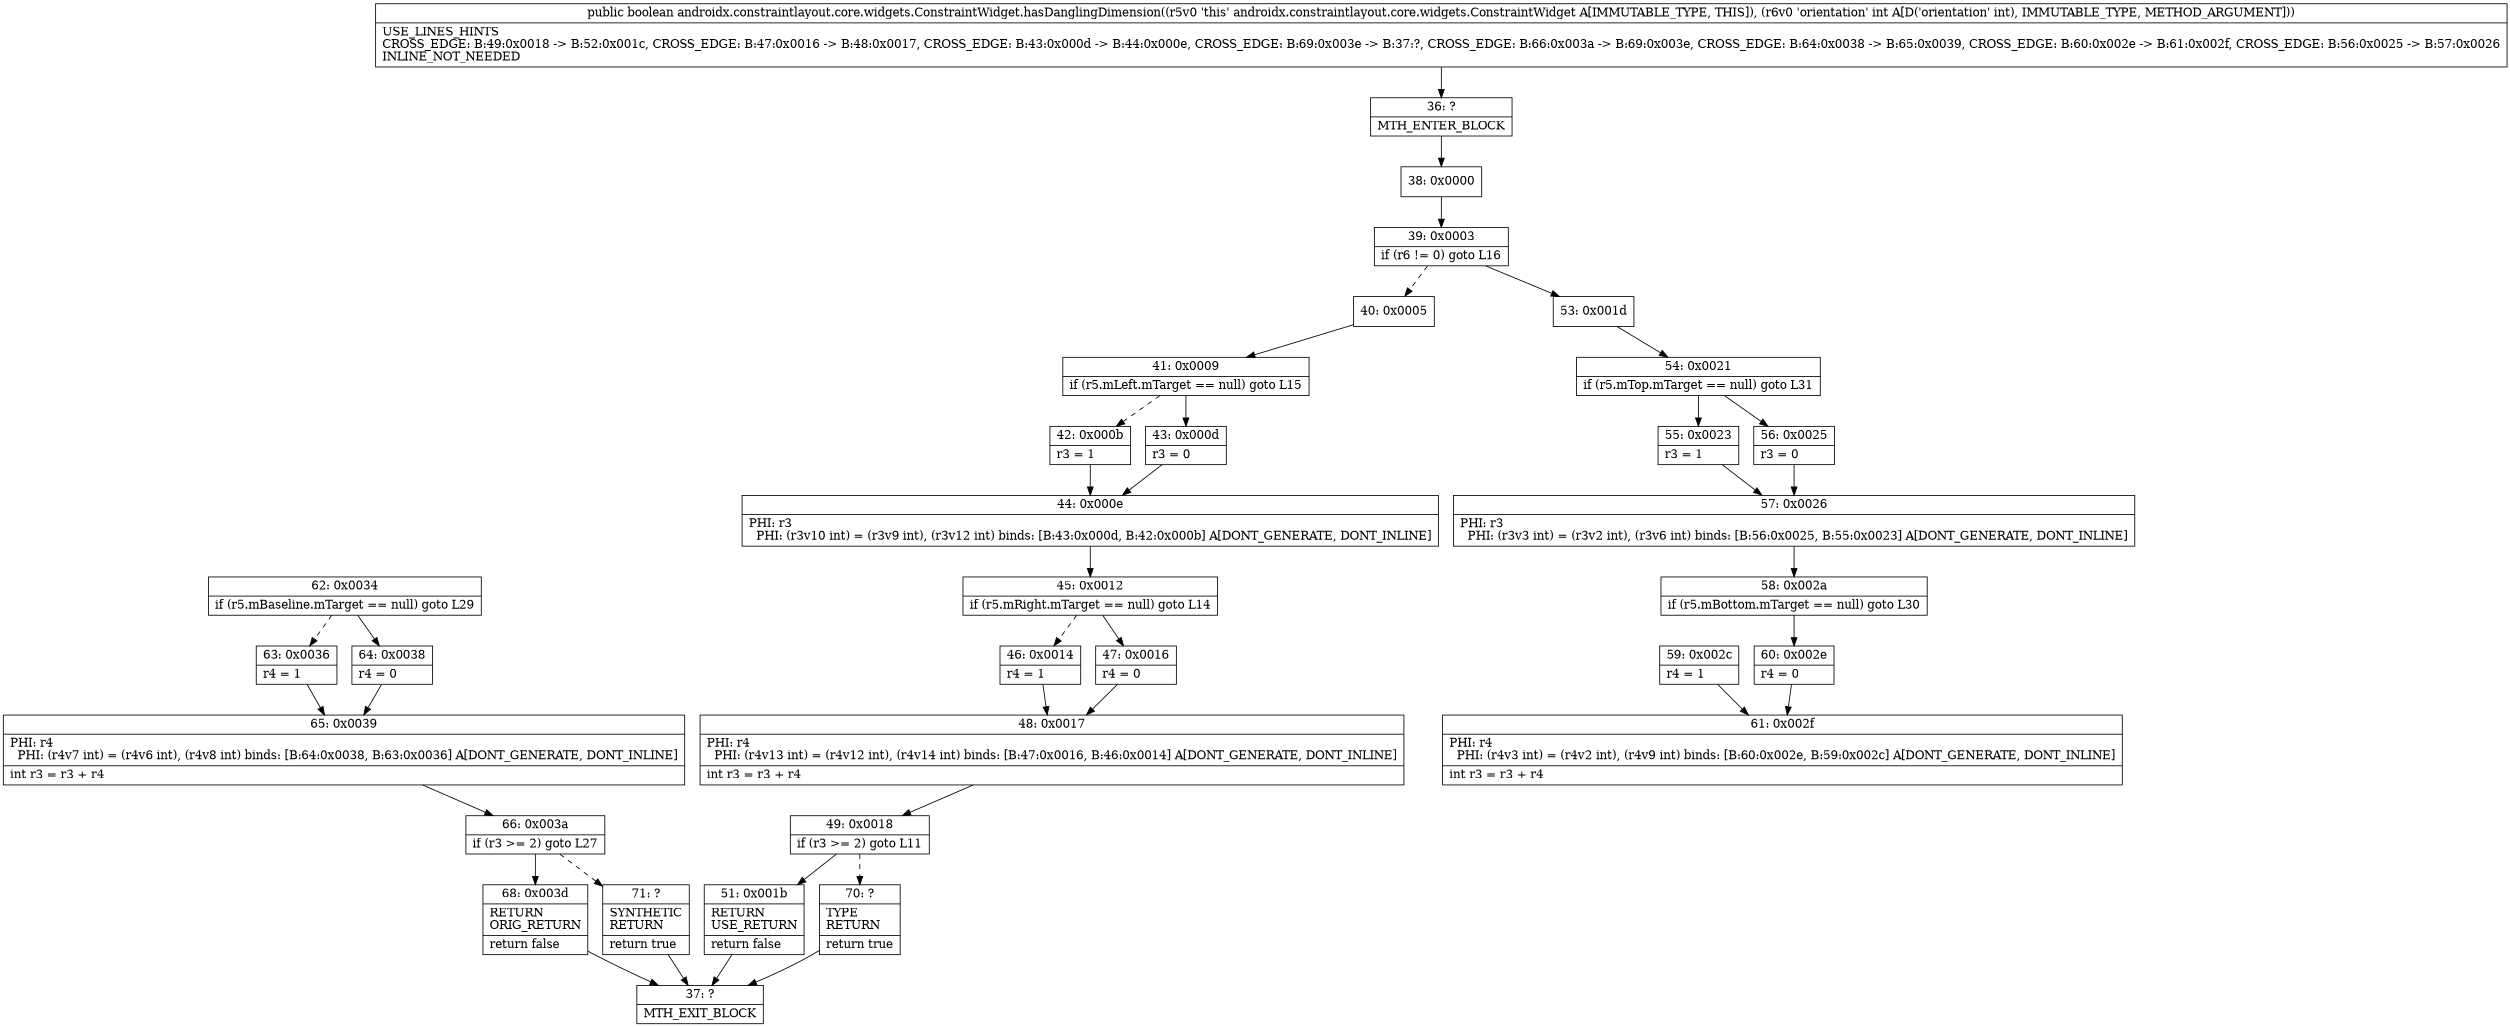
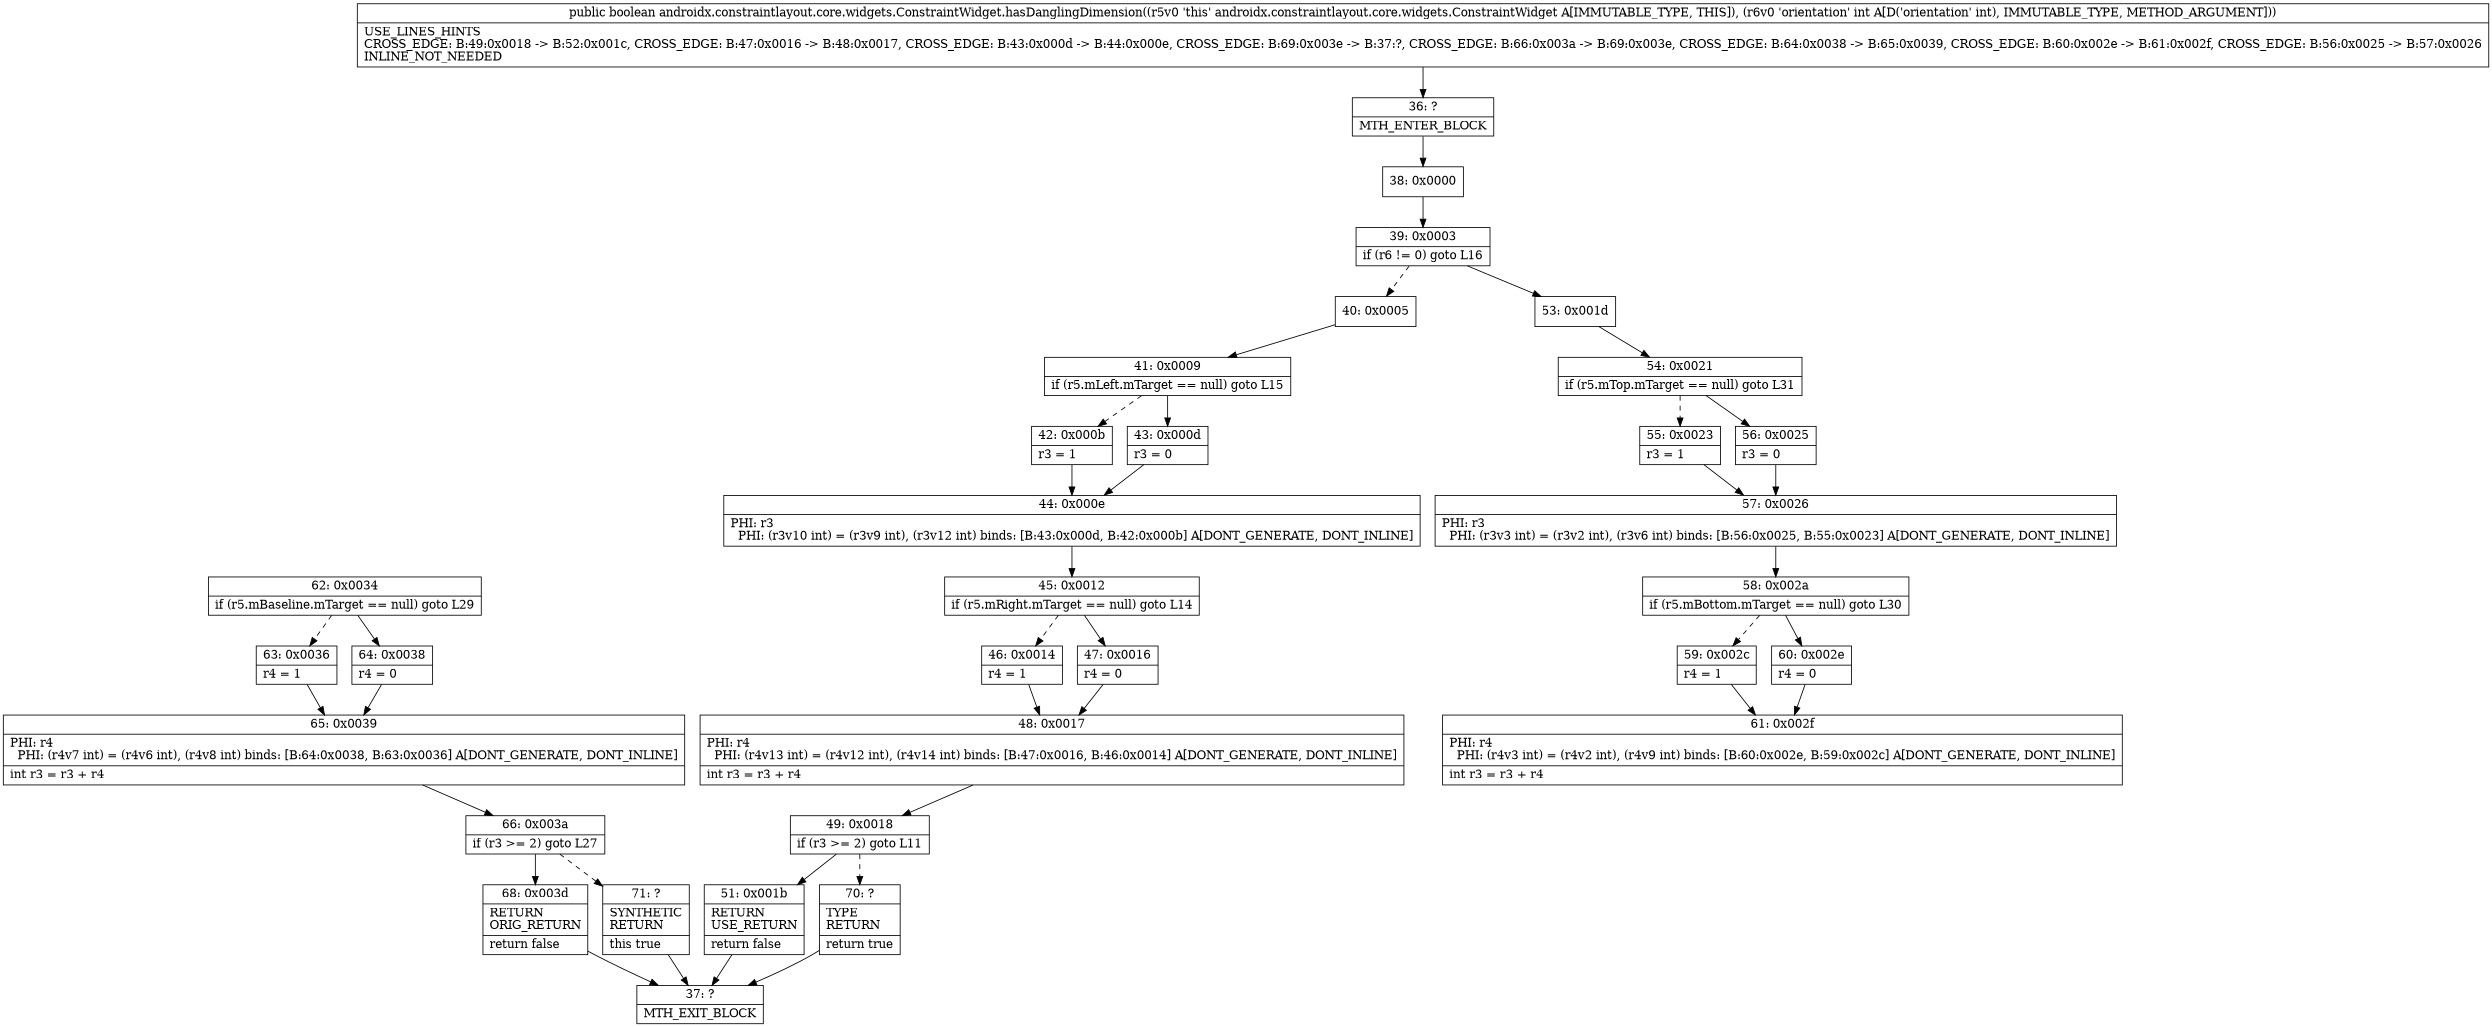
edge "54: 0x0021" -> "55: 0x0023": style solid -> dashed
edge "58: 0x002a" -> "59: 0x002c": added
node "71: ?": text "return true" -> "this true"
